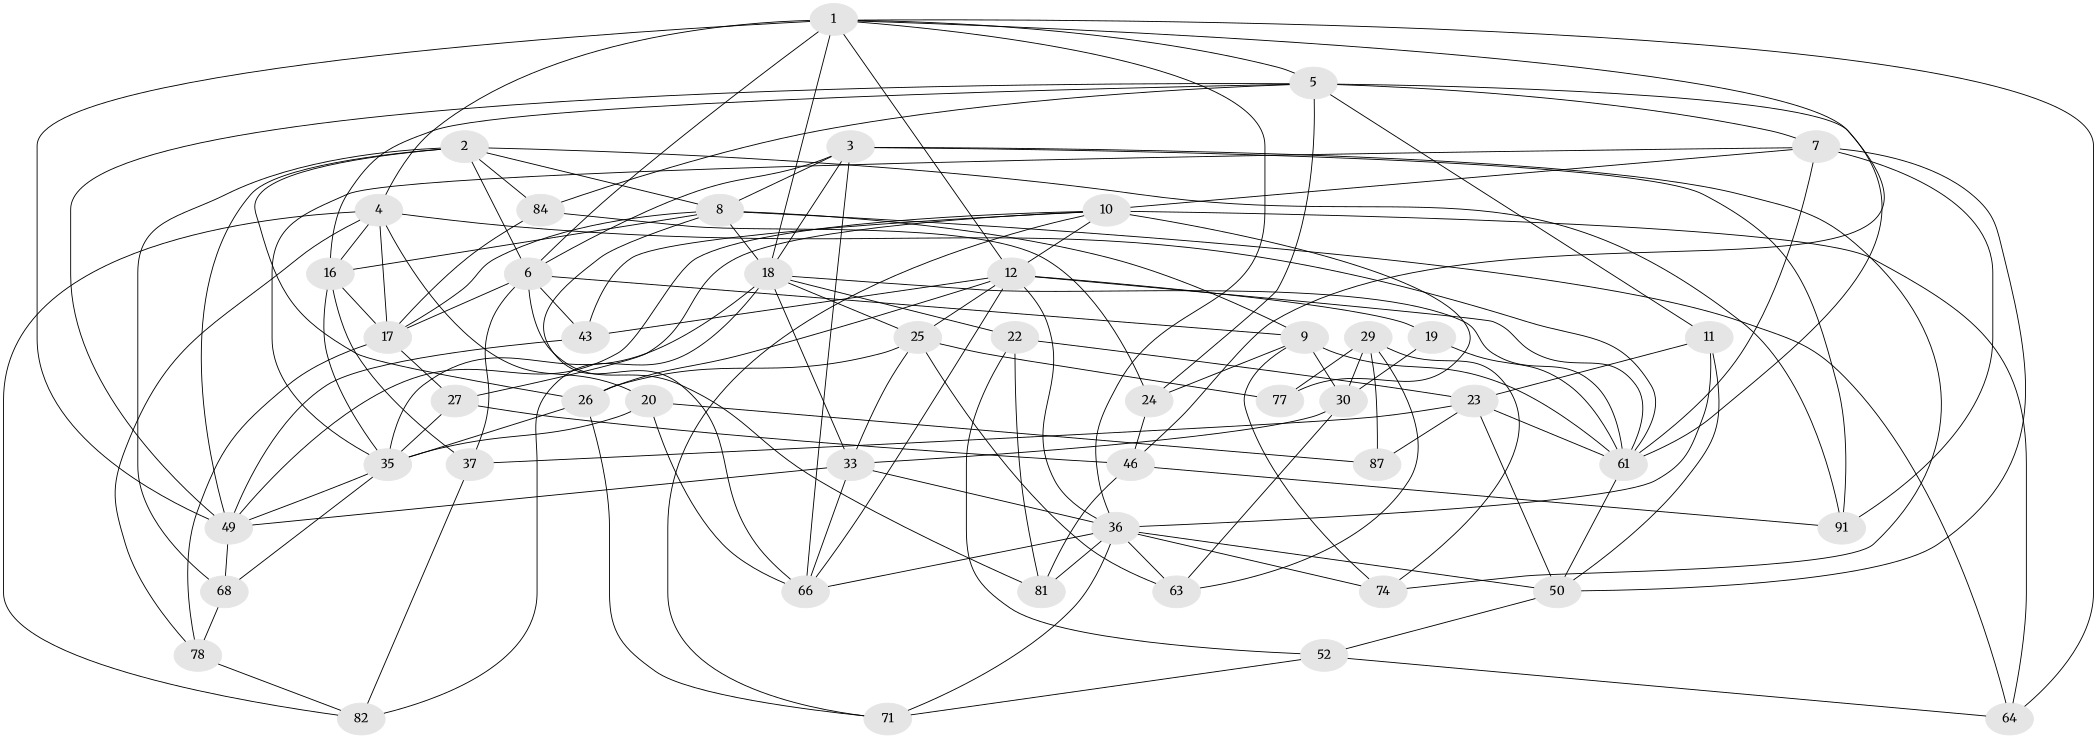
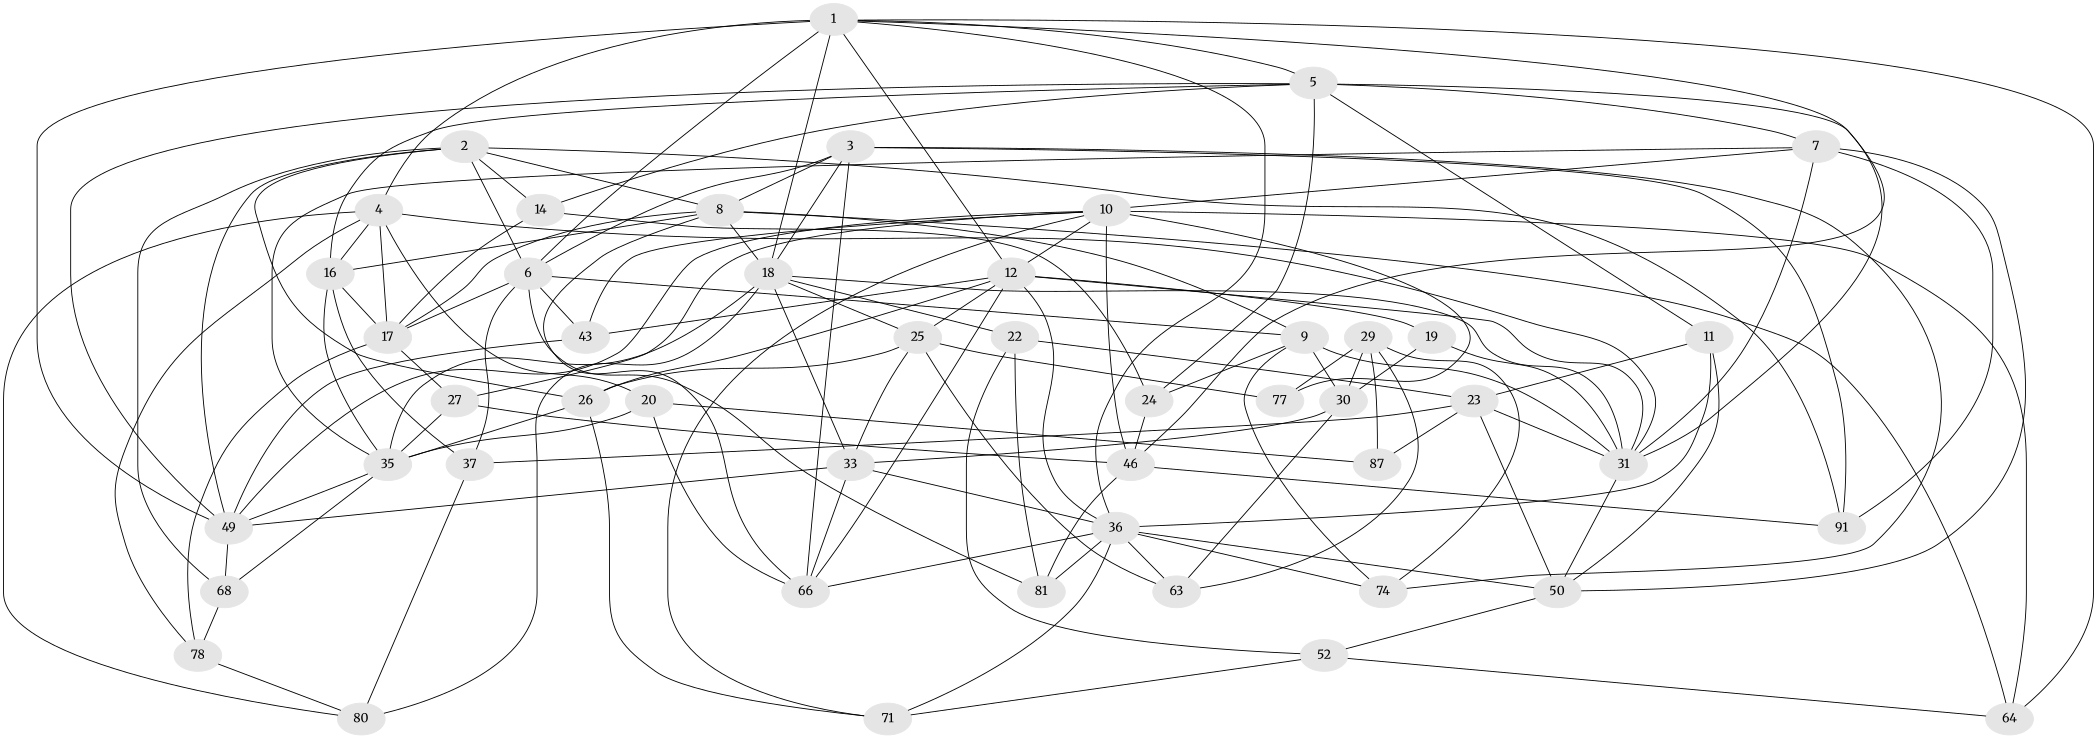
node "84": label "84" -> "14"
edge "10" -- "46": added
node "61": label "61" -> "31"
node "82": label "82" -> "80"
